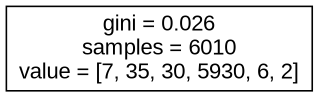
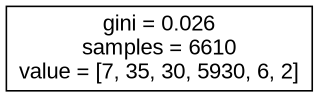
node "gini = 0.026 samples = 6010 value = [7, 35, 30, 5930, 6, 2]": label "gini = 0.026 samples = 6010 value = [7, 35, 30, 5930, 6, 2]" -> "gini = 0.026 samples = 6610 value = [7, 35, 30, 5930, 6, 2]"
